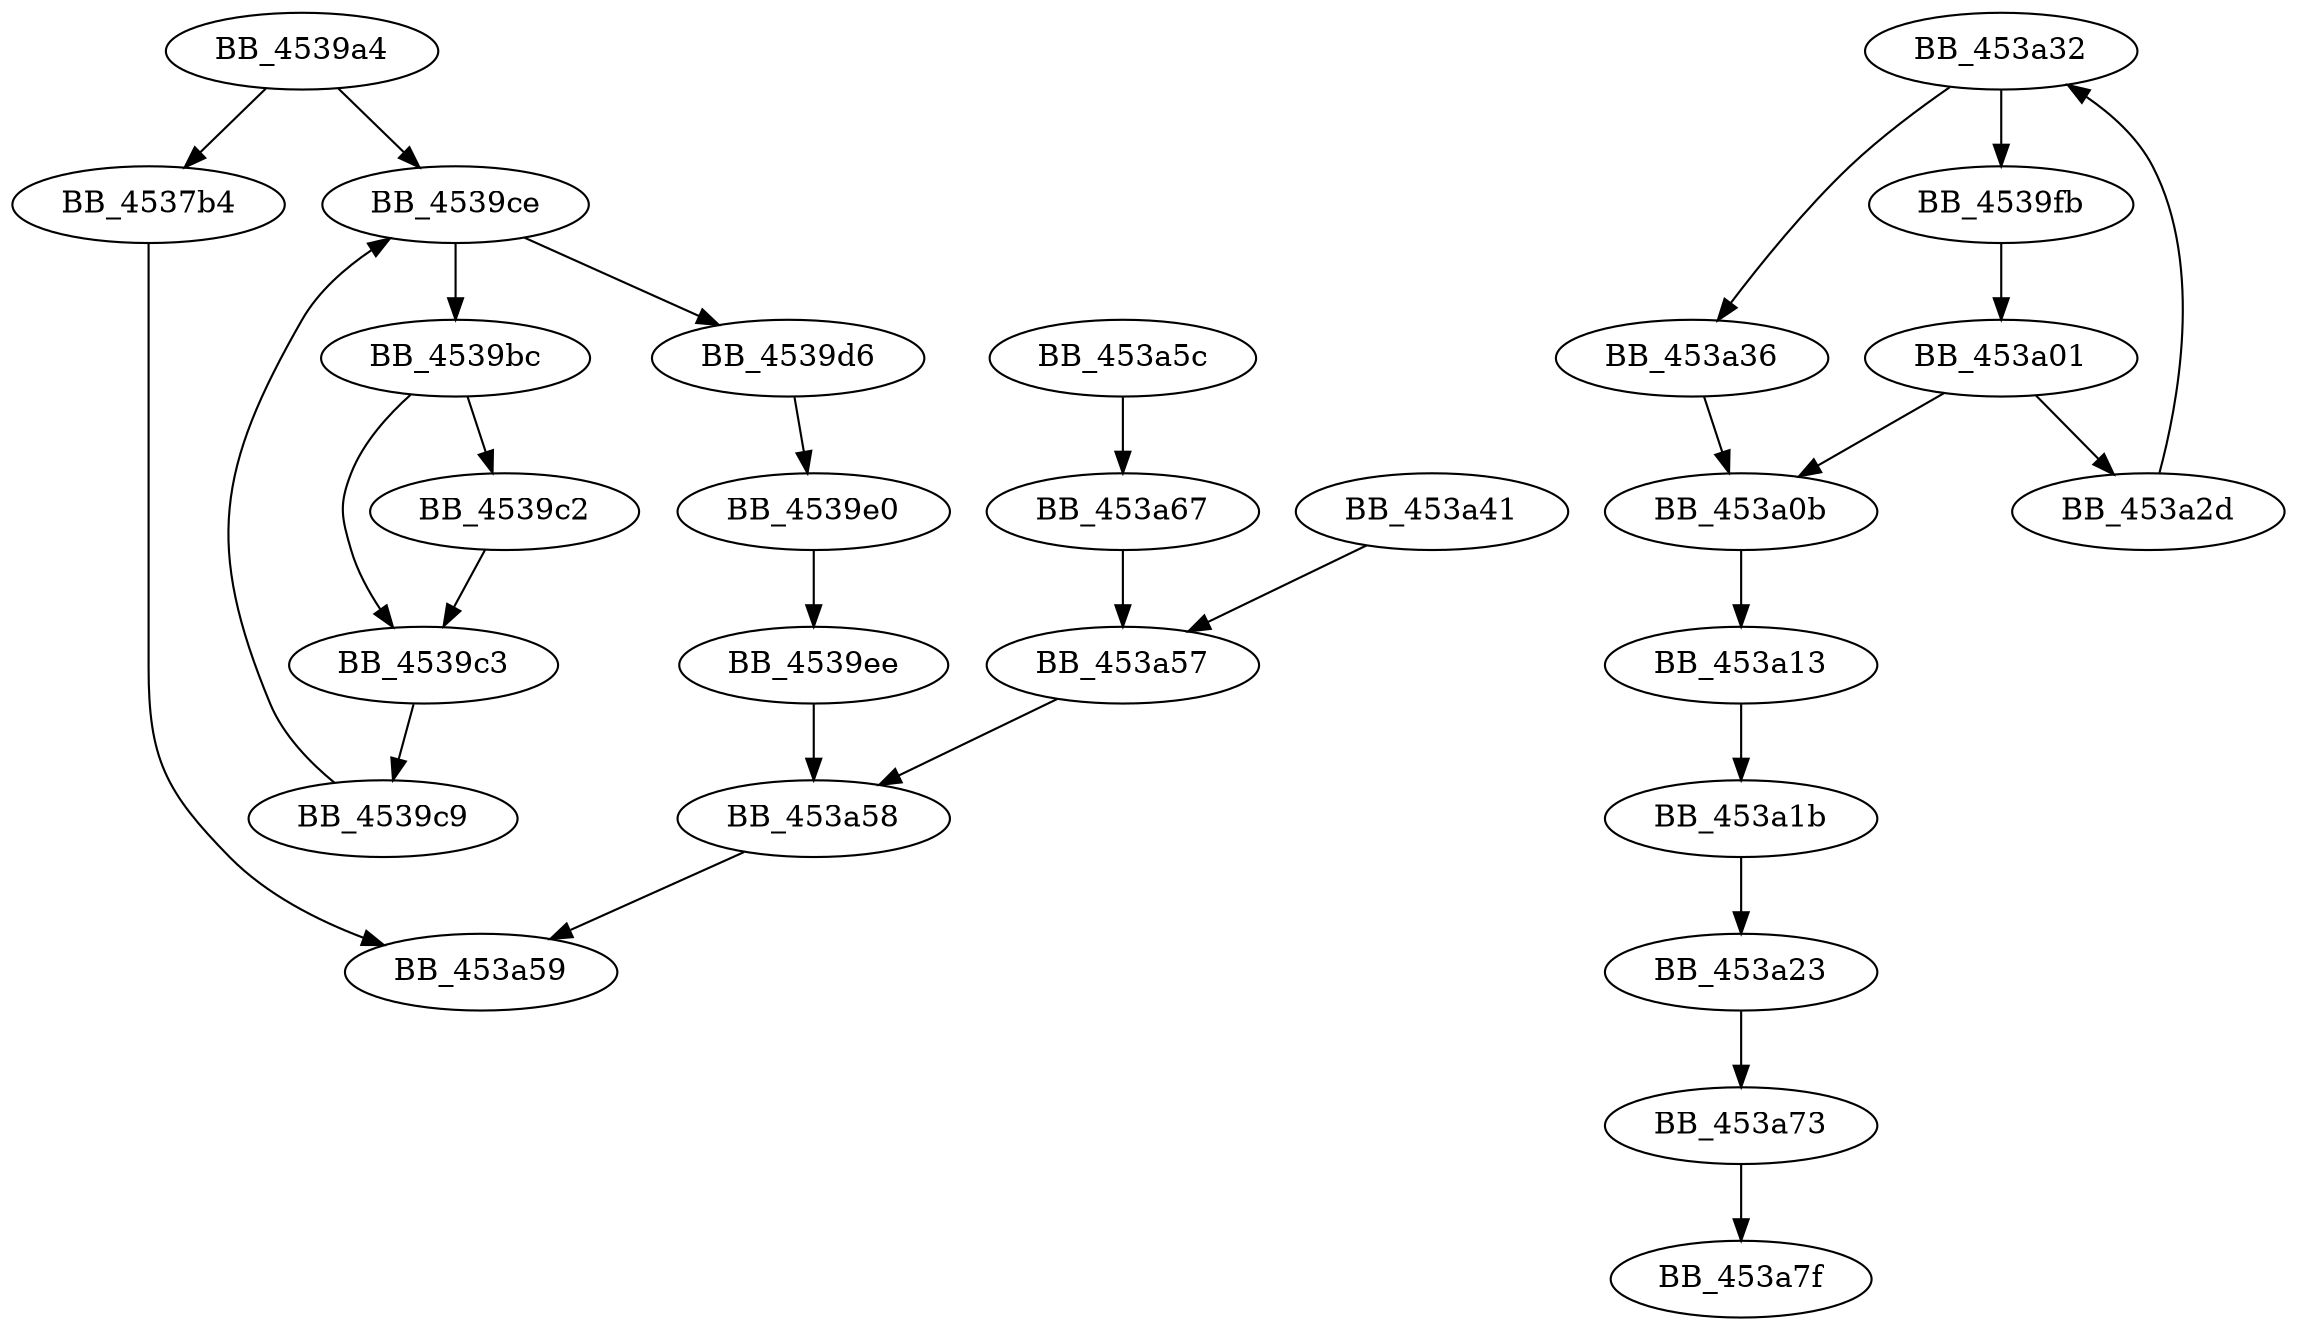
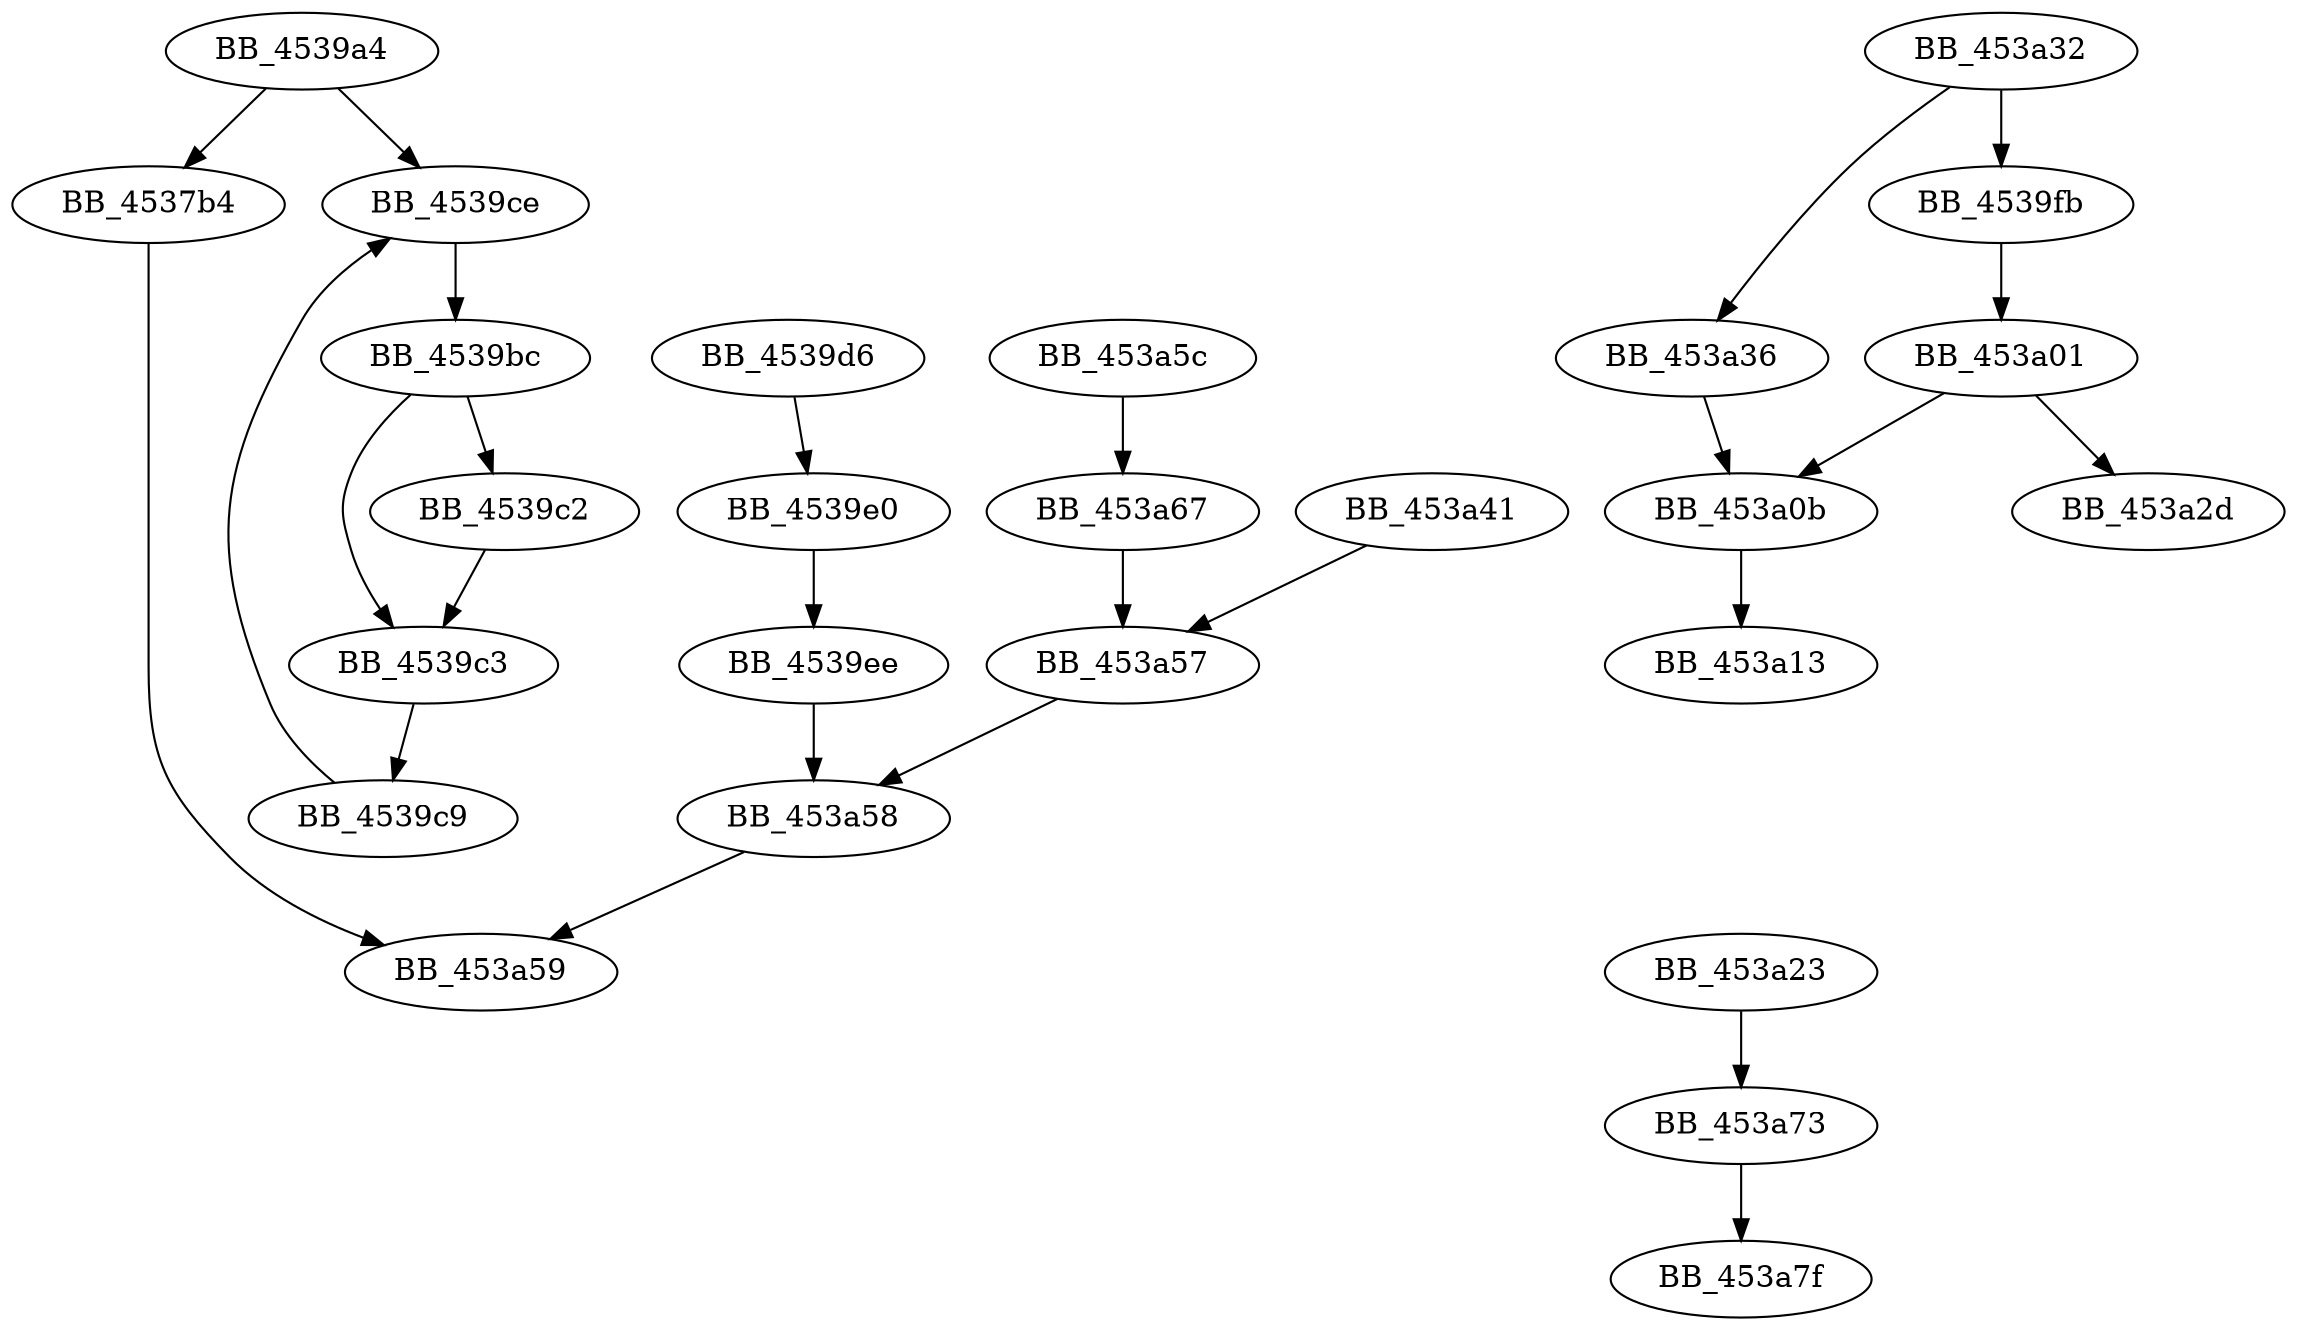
edge "BB_453a2d" -> "BB_453a32": removed
edge "BB_4539ce" -> "BB_4539d6": removed
node "BB_453a1b": removed
